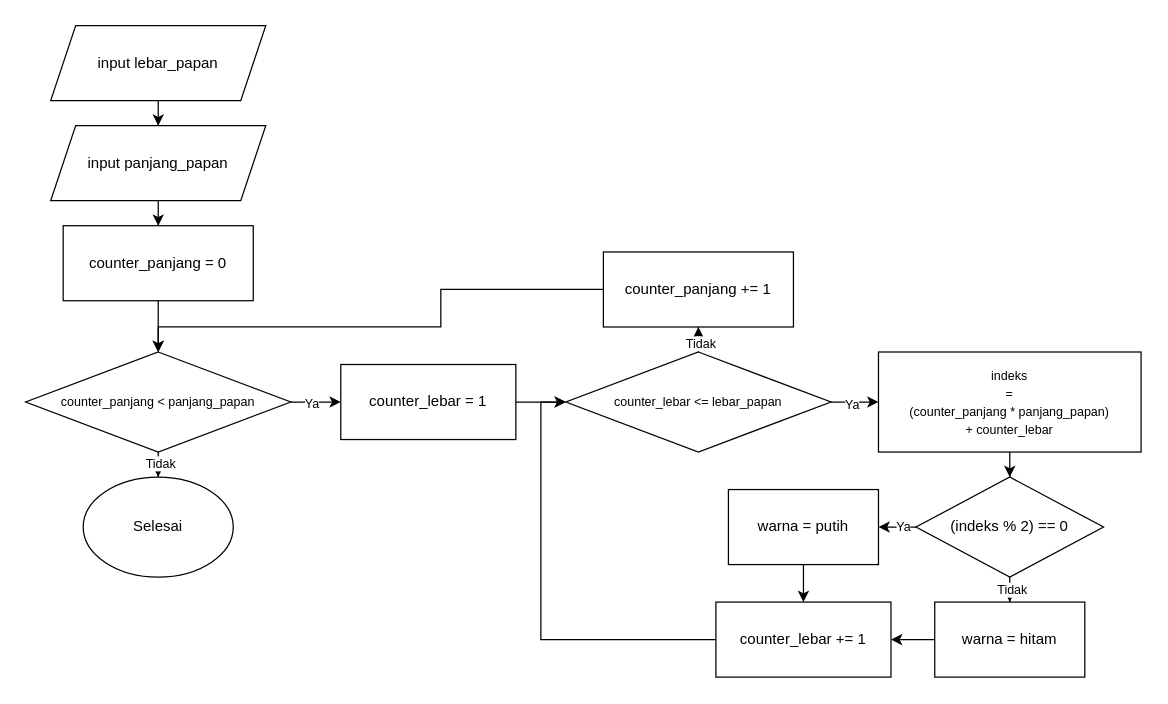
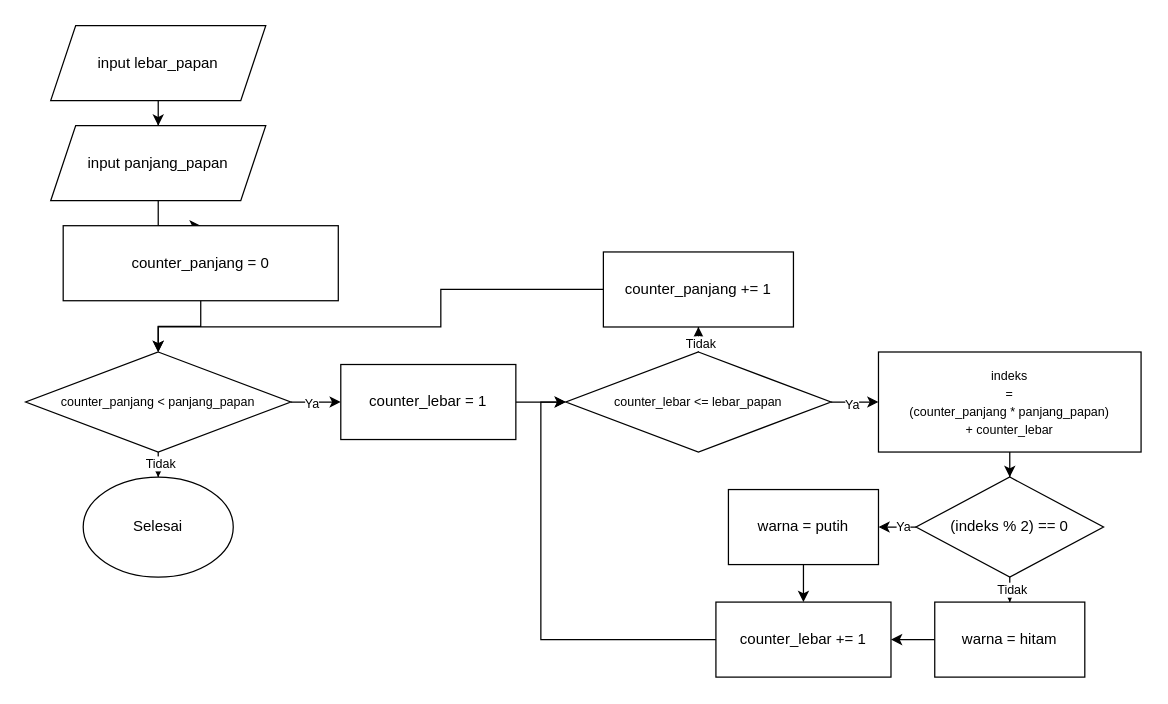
node "counter_panjang = 0": size 190x75 -> 275x75
